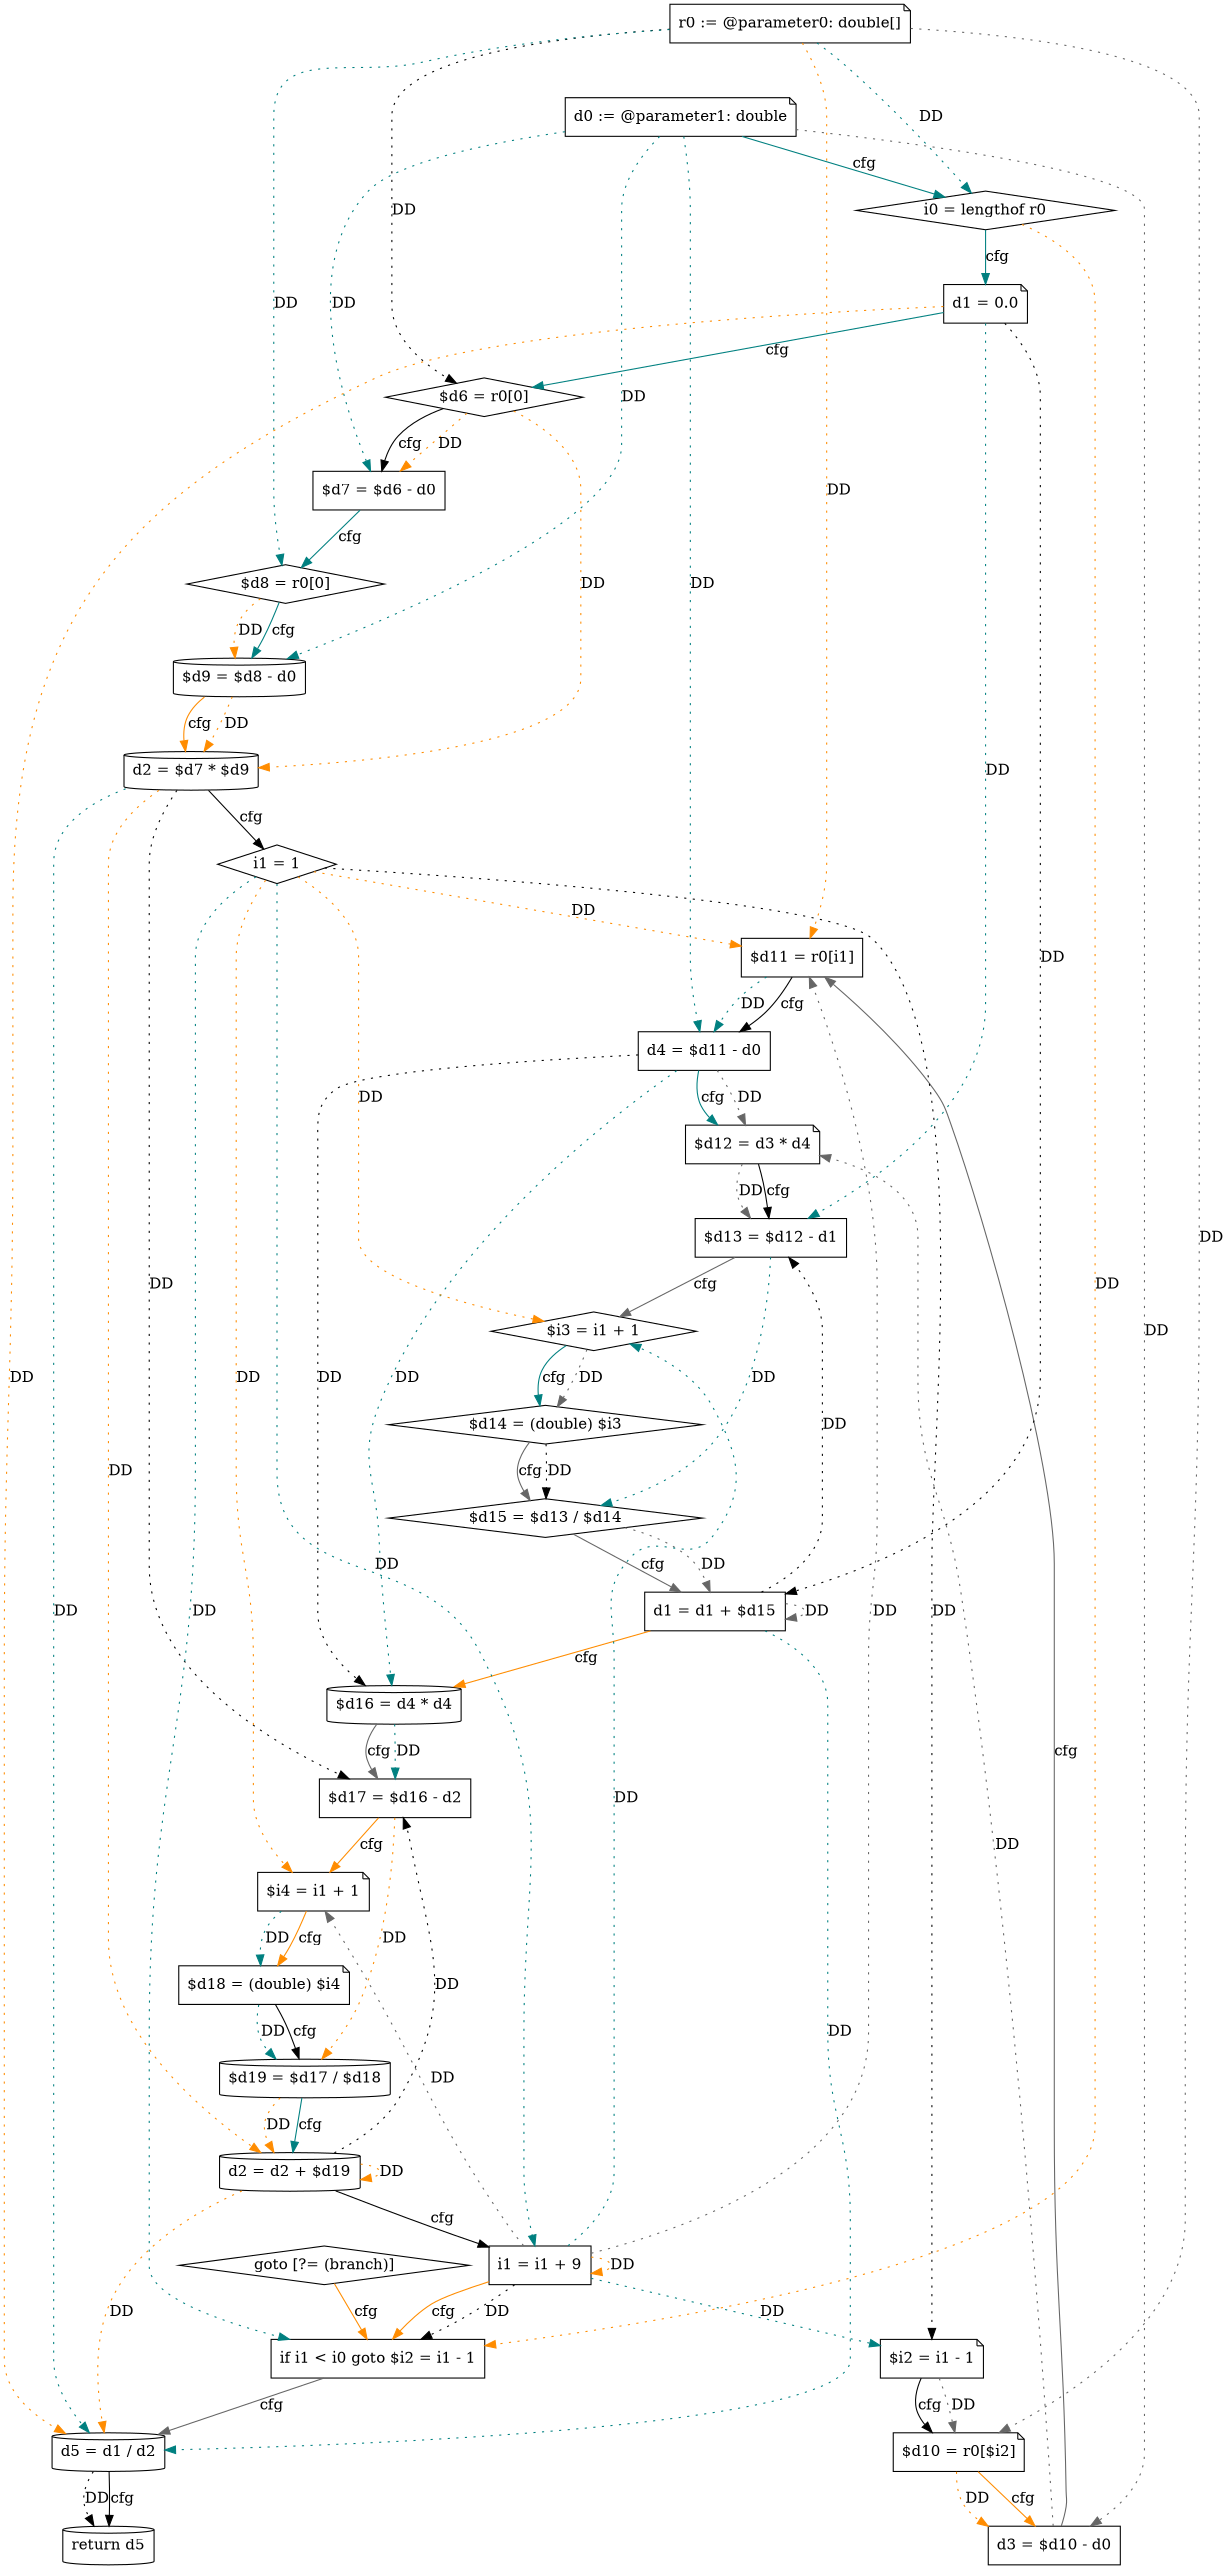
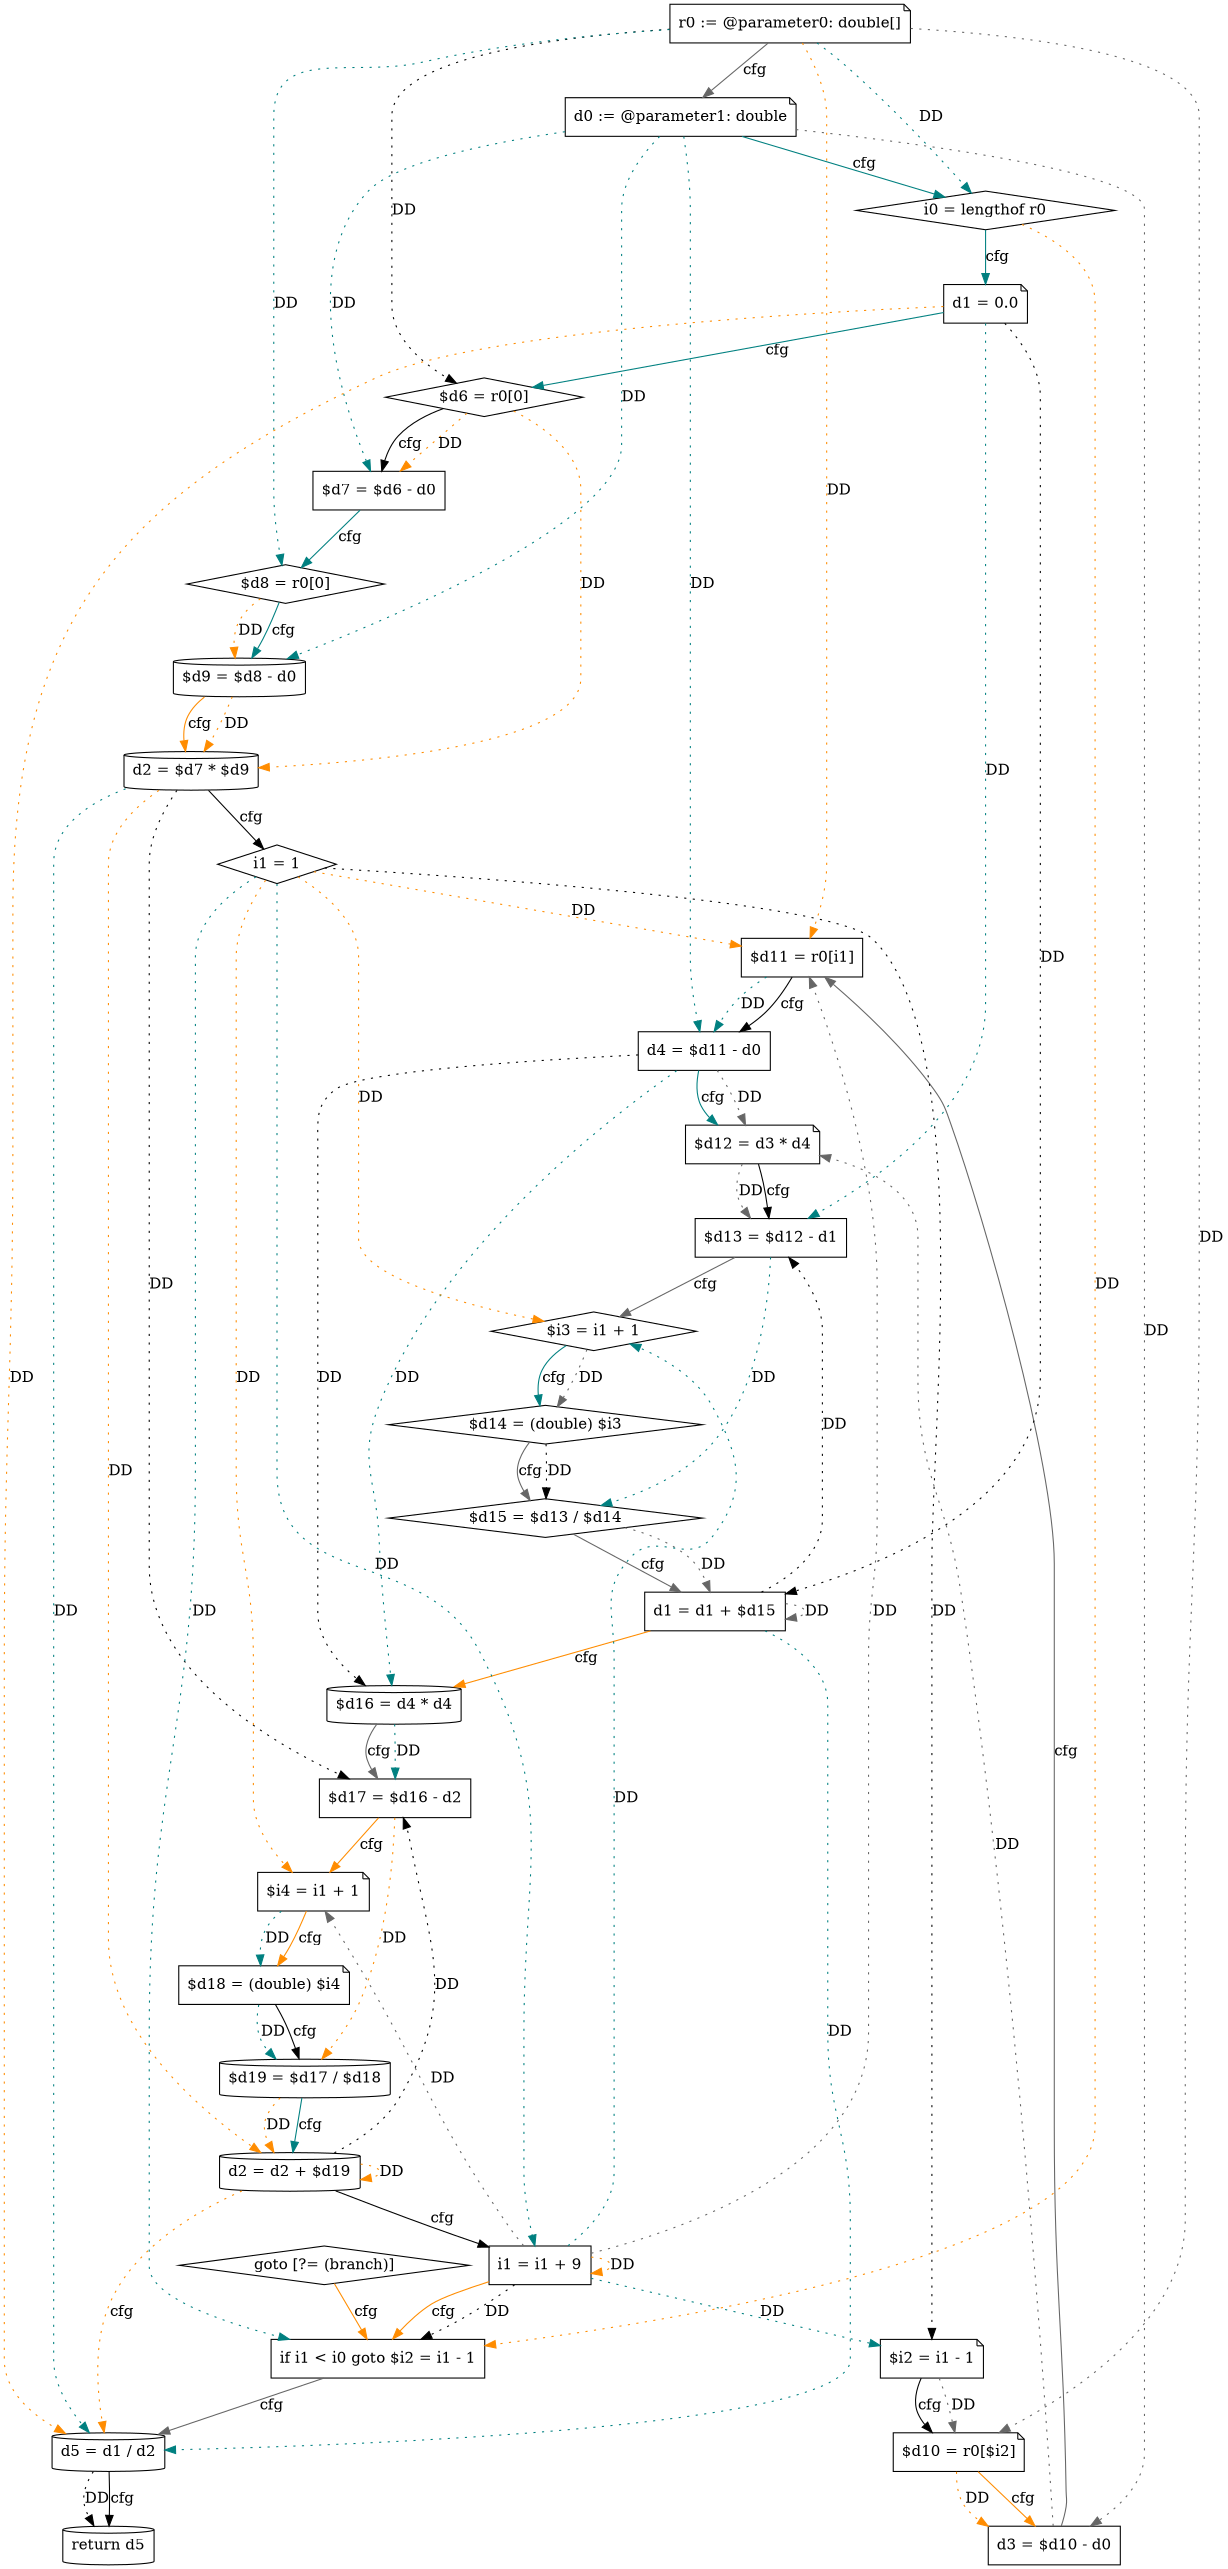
edge "r0 := @parameter0: double[]" -> "d0 := @parameter1: double": added, label "cfg"
edge "d2 = d2 + $d19" -> "d5 = d1 / d2": label "DD" -> "cfg"
